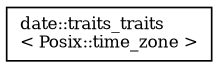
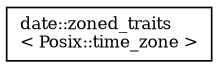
node "date::traits_traits < Posix::time_zone >": label "date::traits_traits < Posix::time_zone >" -> "date::zoned_traits < Posix::time_zone >"
